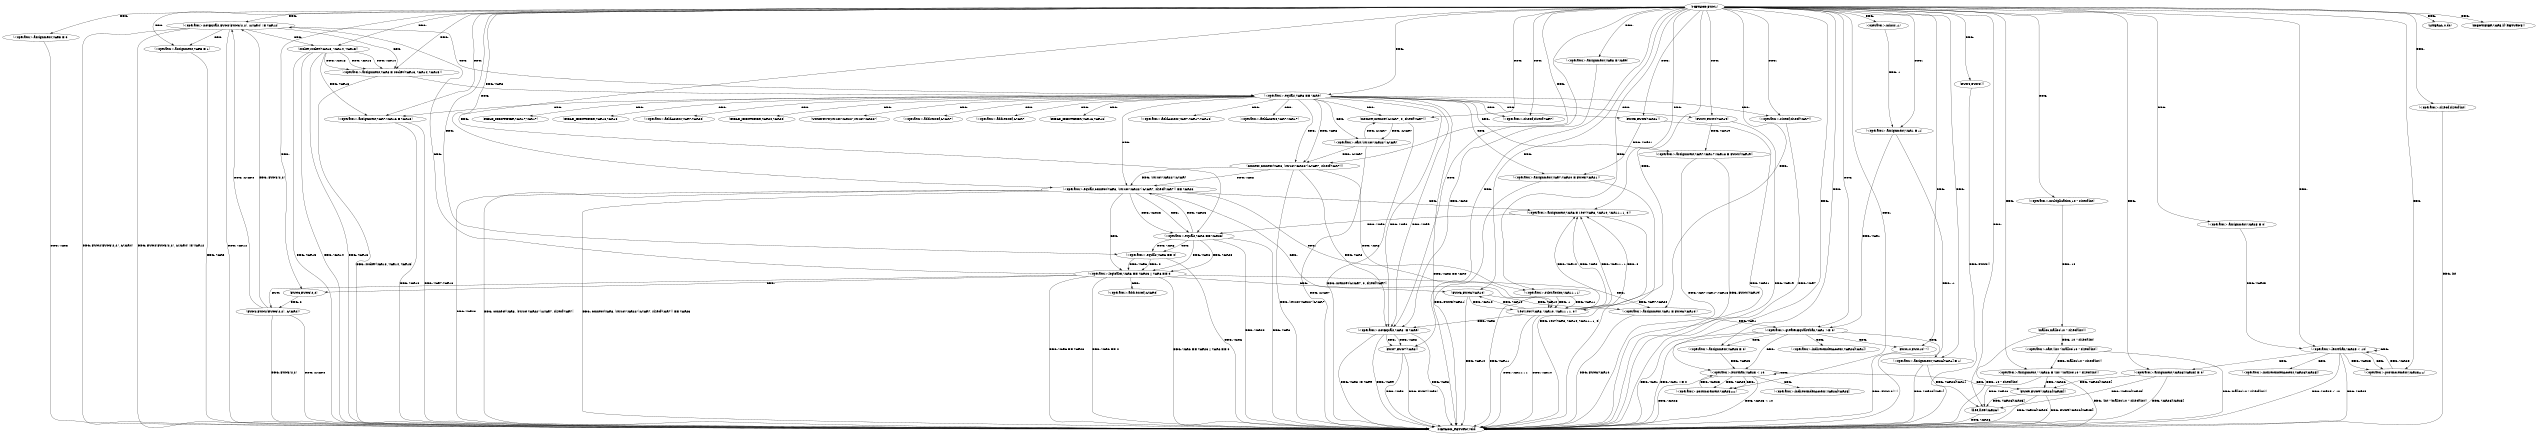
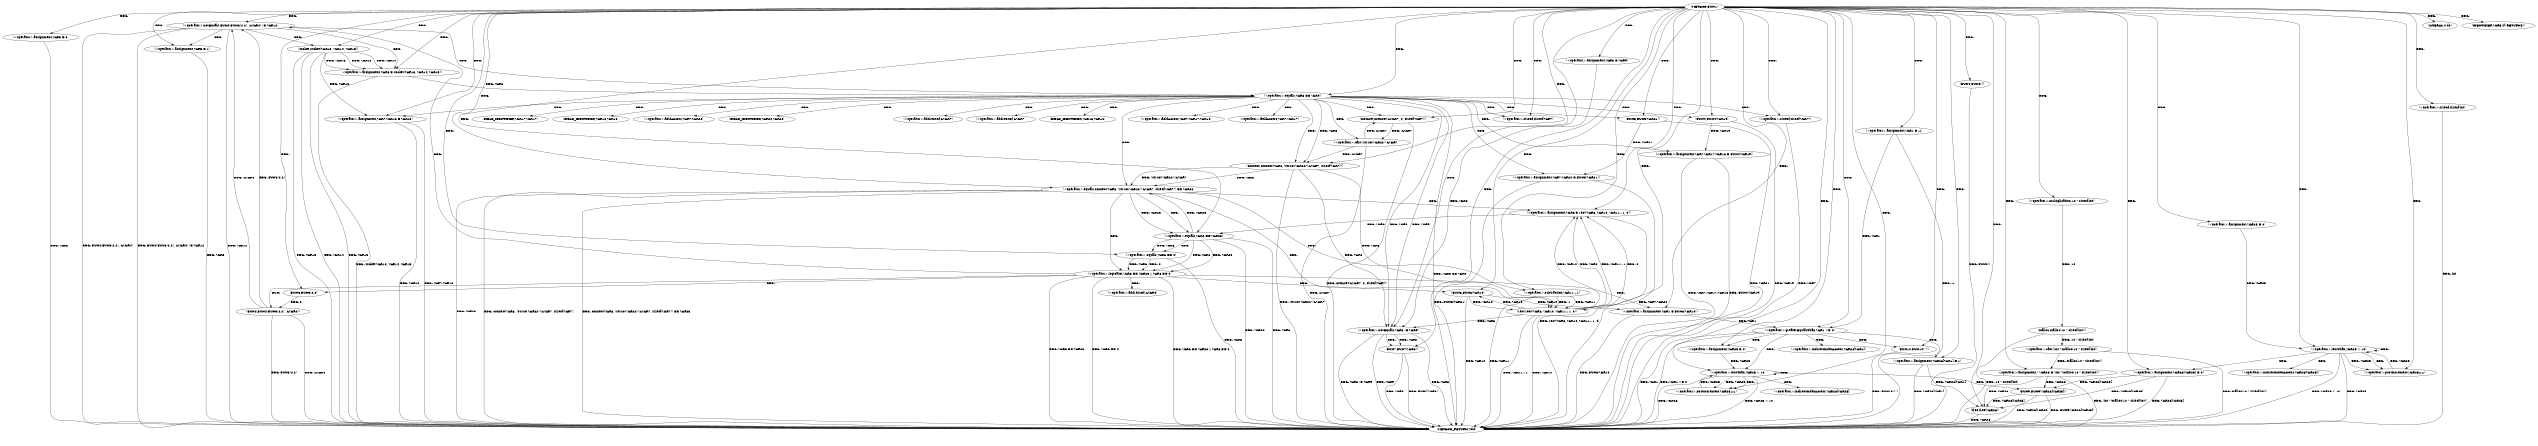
node "(<operator>.minus,-1)": removed
node "(UNKNOWN,struct VAR22*,struct VAR22*)": removed
